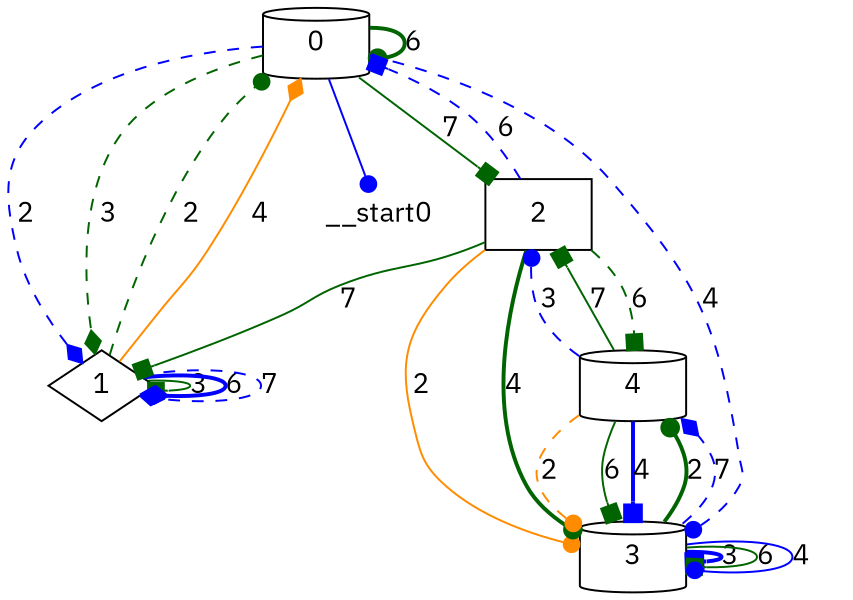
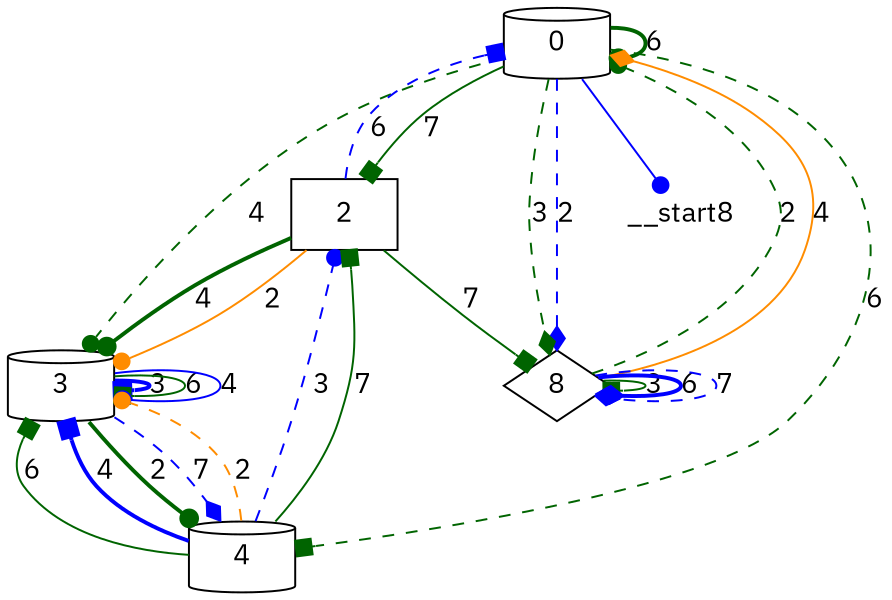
node "__start0": label "__start0" -> "__start8"
edge "0" -> "3": color blue -> darkgreen
edge "2" -> "4": now "0" -> "4"
node "1": label "1" -> "8"
